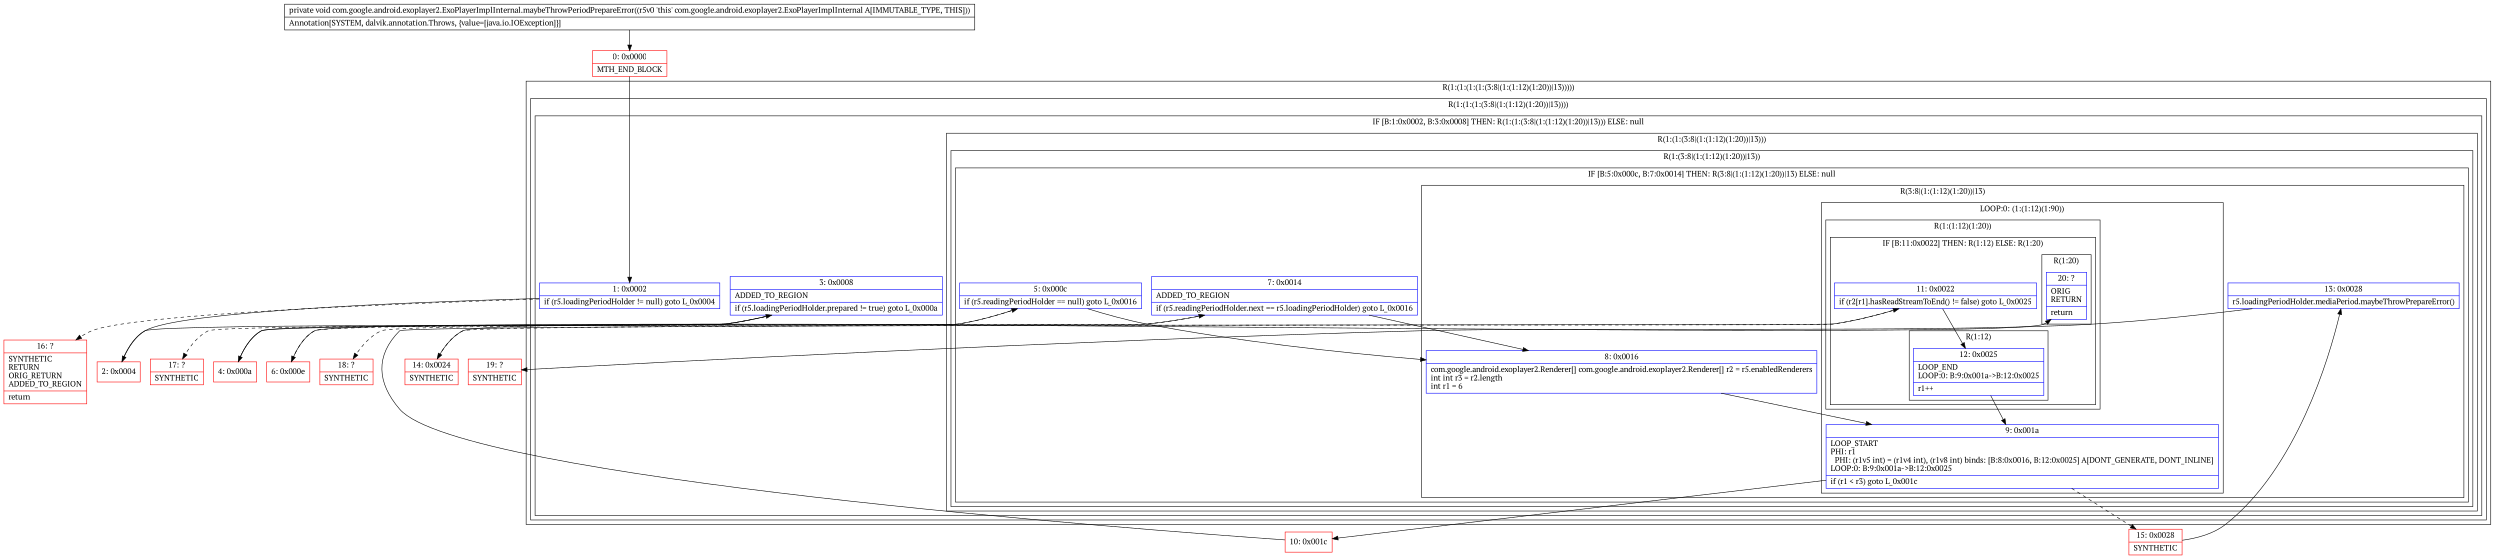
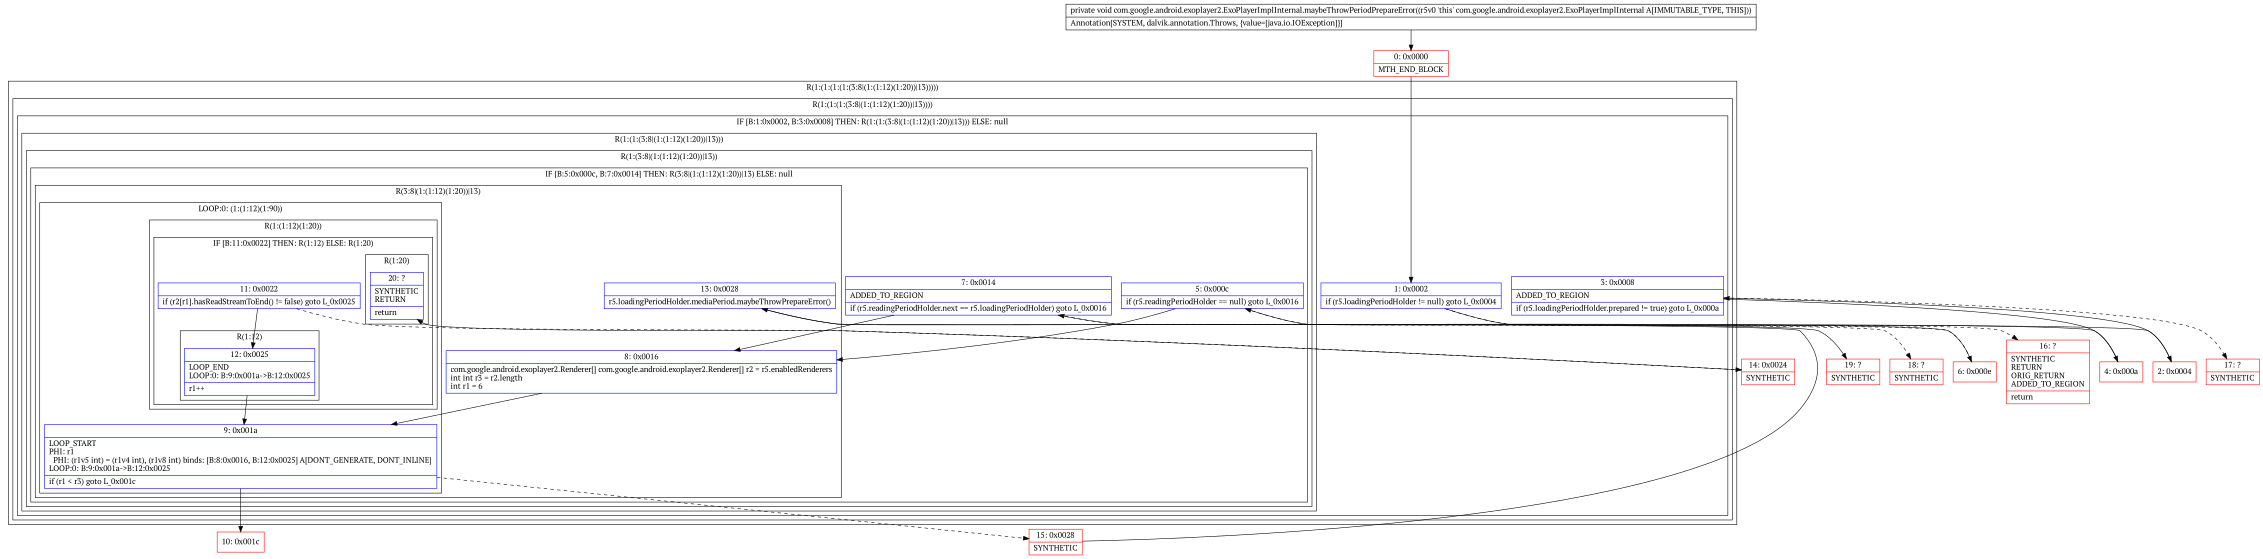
node "20: ?": text "ORIG" -> "SYNTHETIC"
edge "10: 0x001c" -> "11: 0x0022": removed
